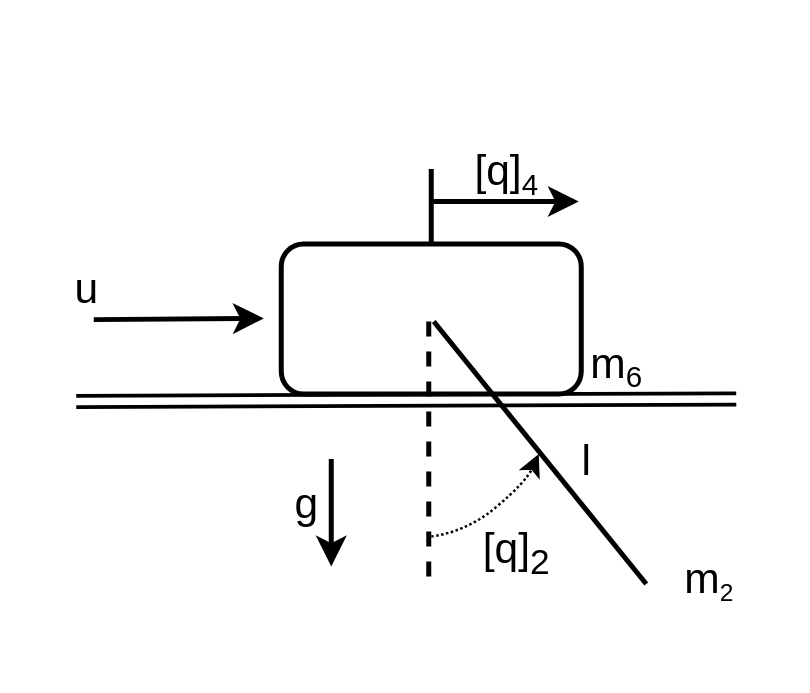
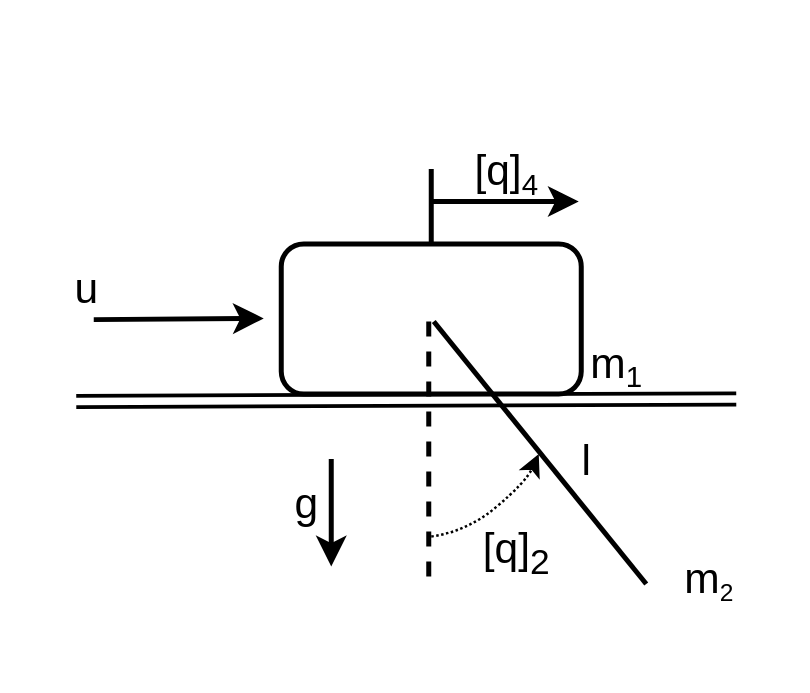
node "m6": label "m6" -> "m1"
